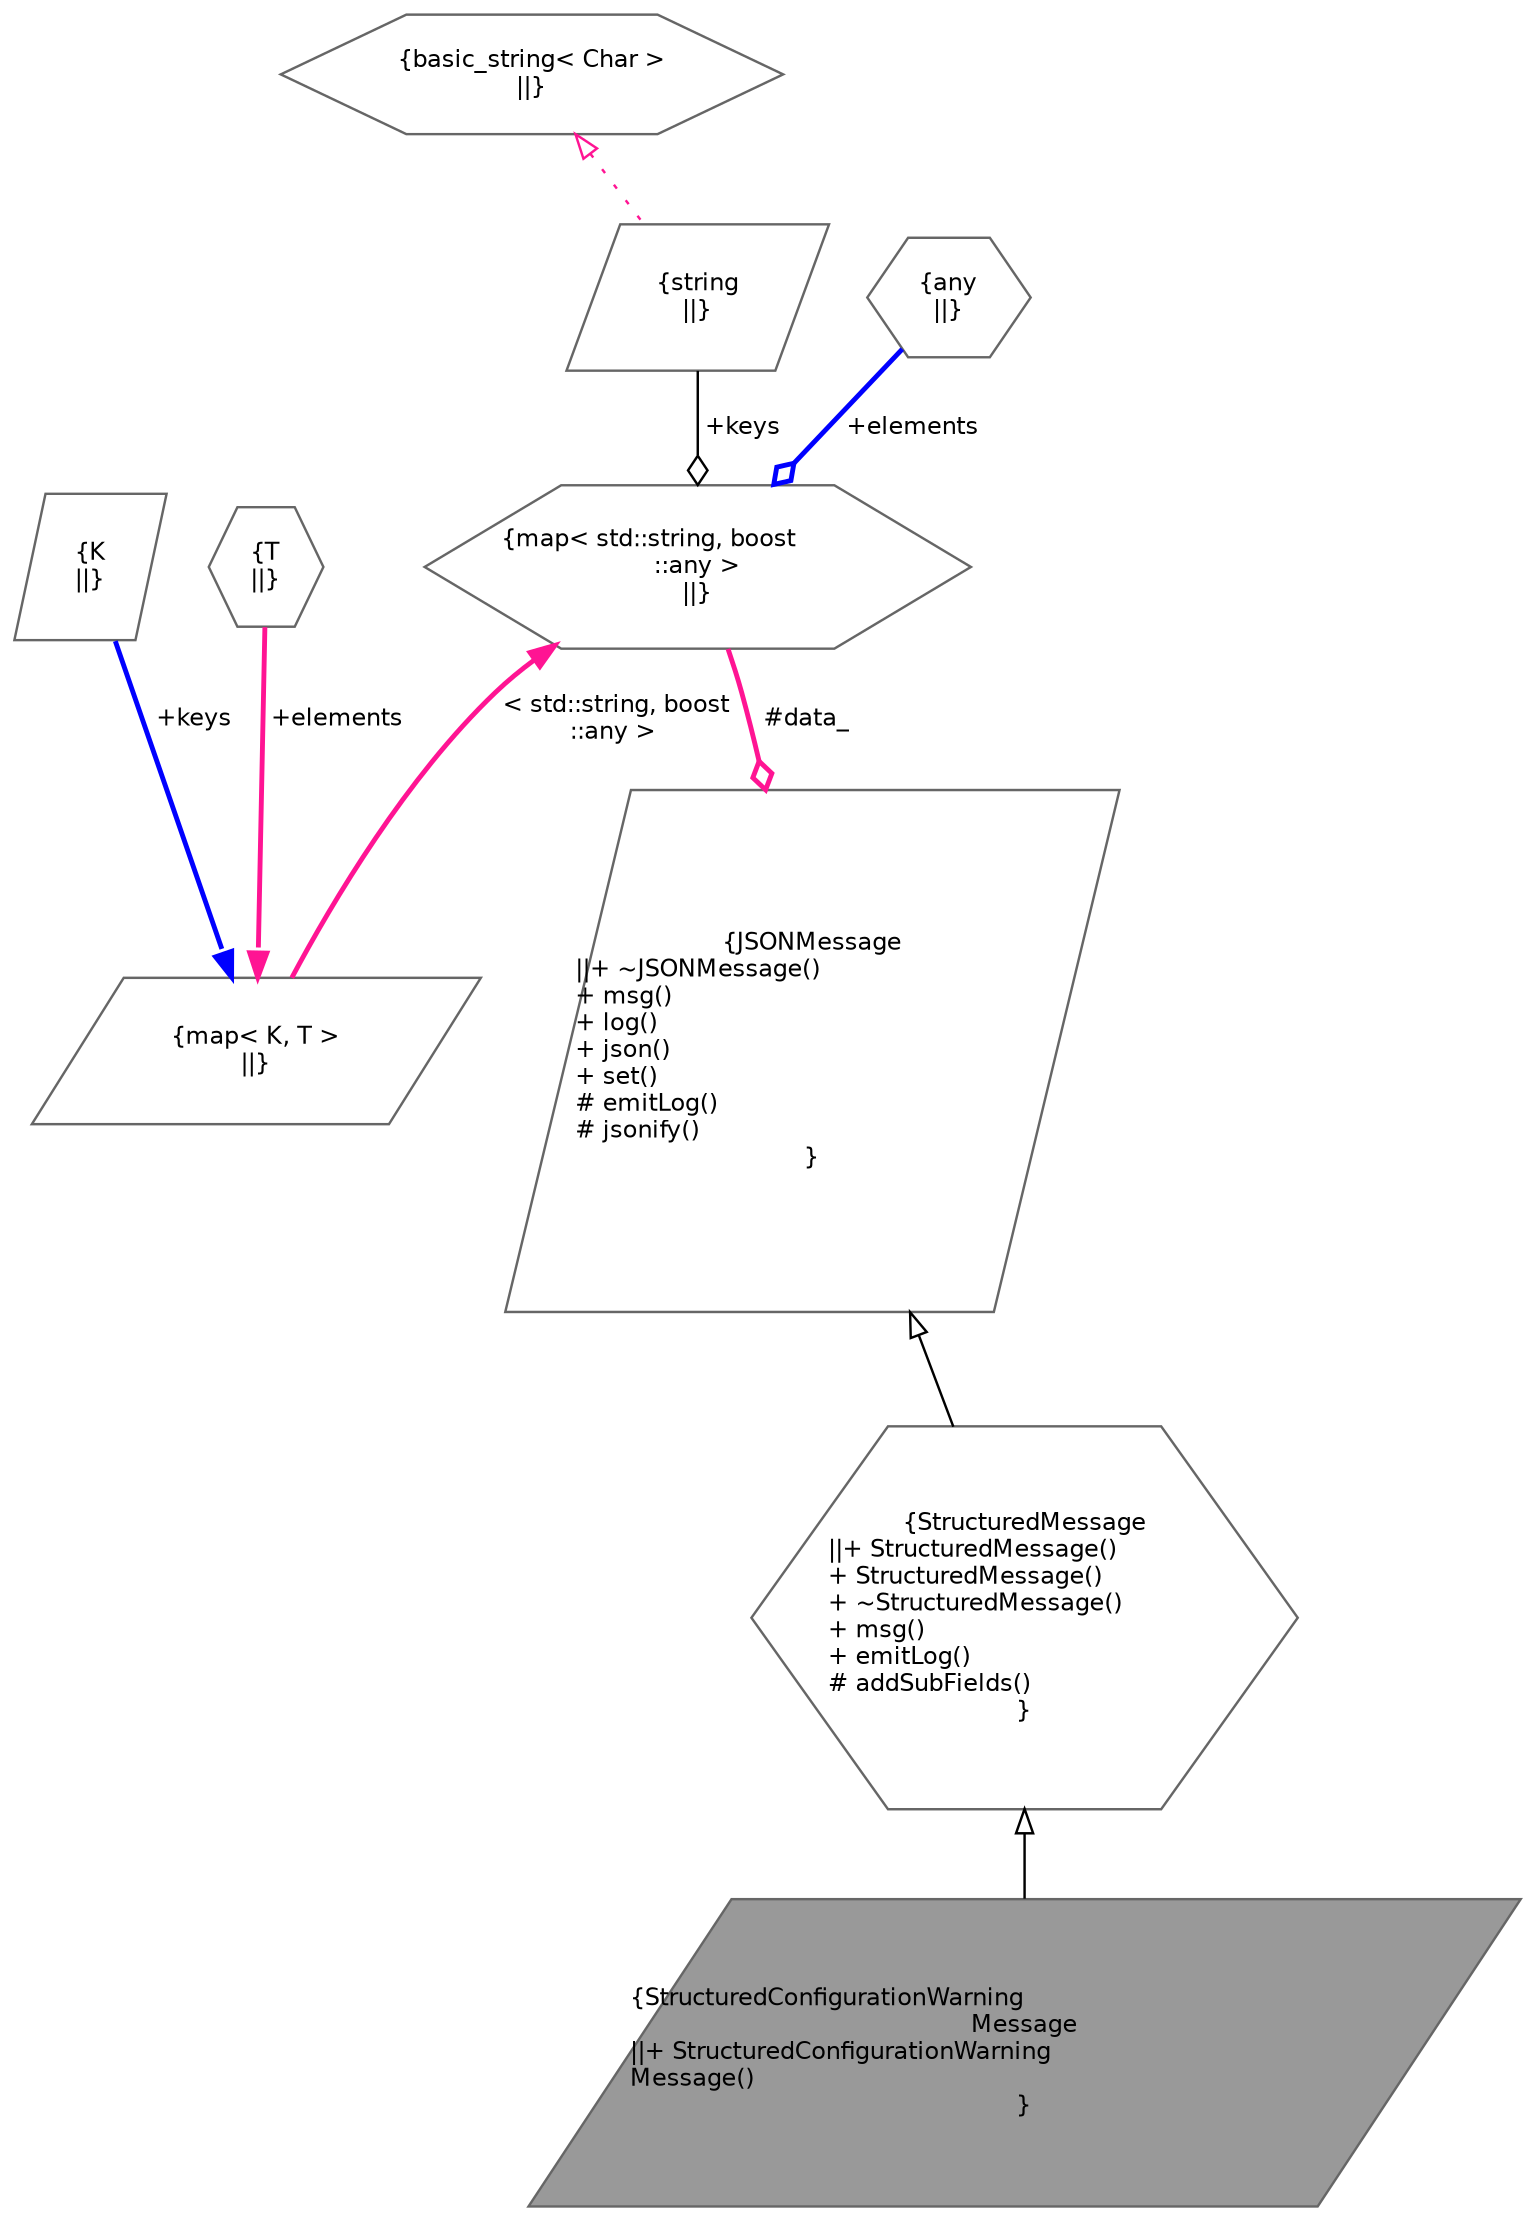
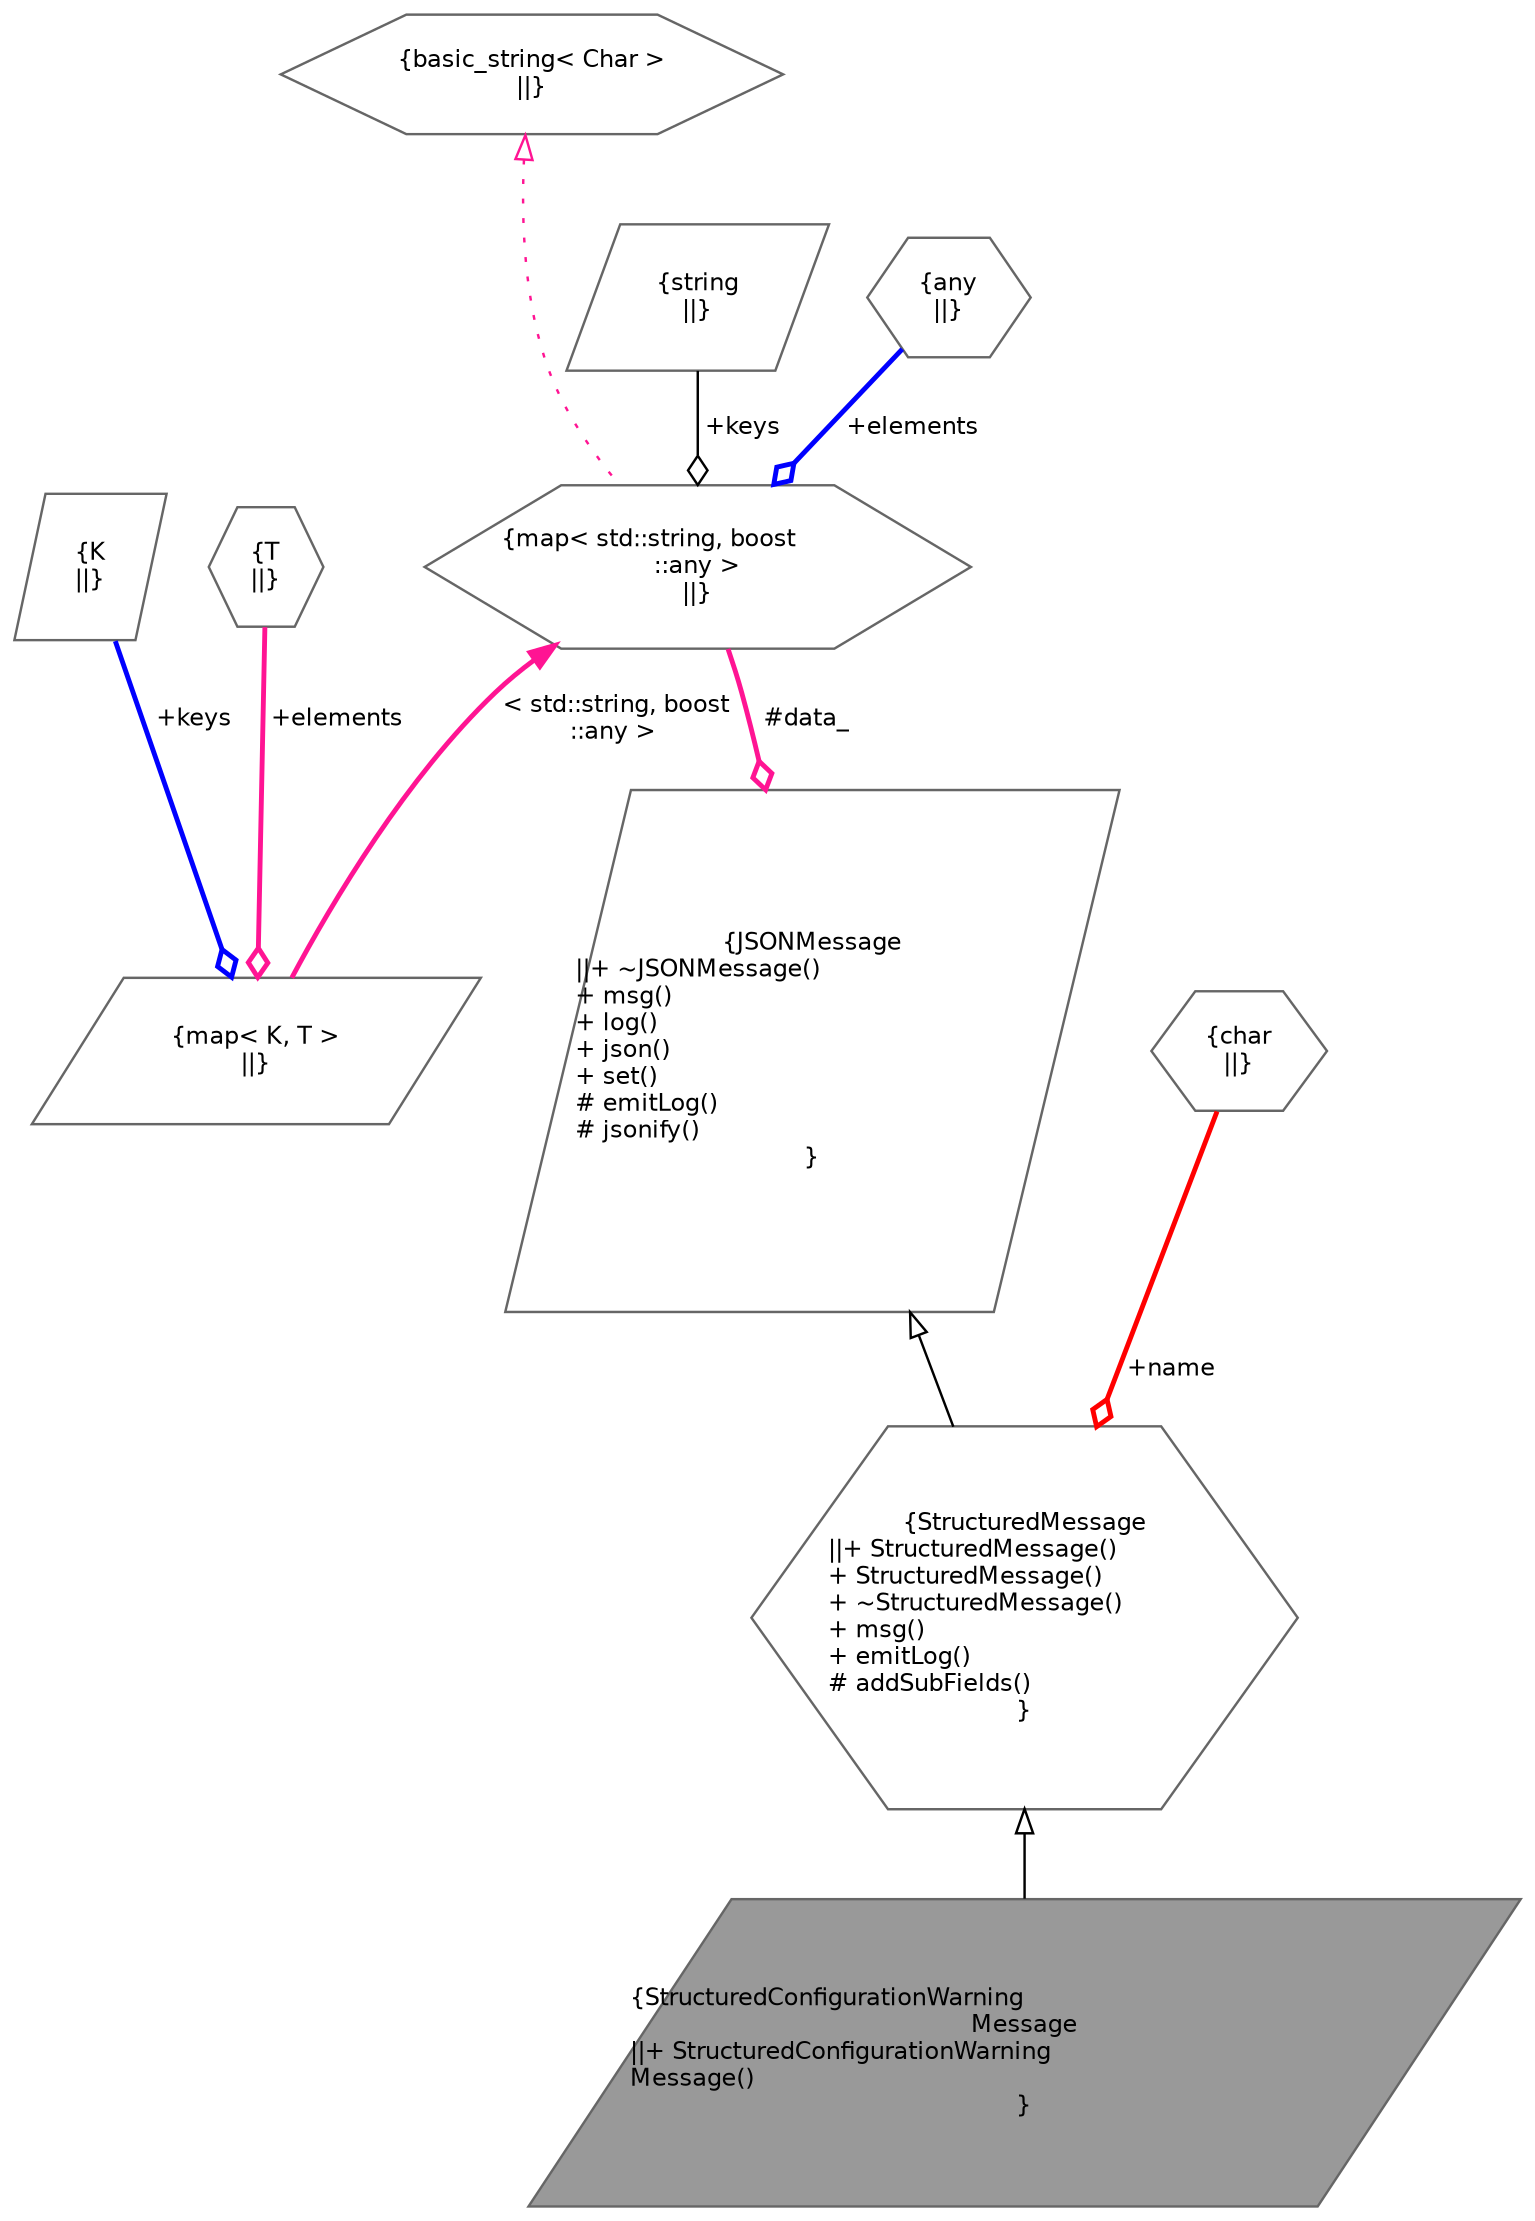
edge "{string ||}" -> "{basic_string< Char > ||}": now "{map< std::string, boost ::any > ||}" -> "{basic_string< Char > ||}"
edge "{T ||}" -> "{map< K, T > ||}": arrowhead normal -> odiamond
edge "{K ||}" -> "{map< K, T > ||}": arrowhead normal -> odiamond
node "{char ||}": added
